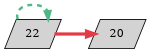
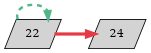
node "20": label "20" -> "24"
